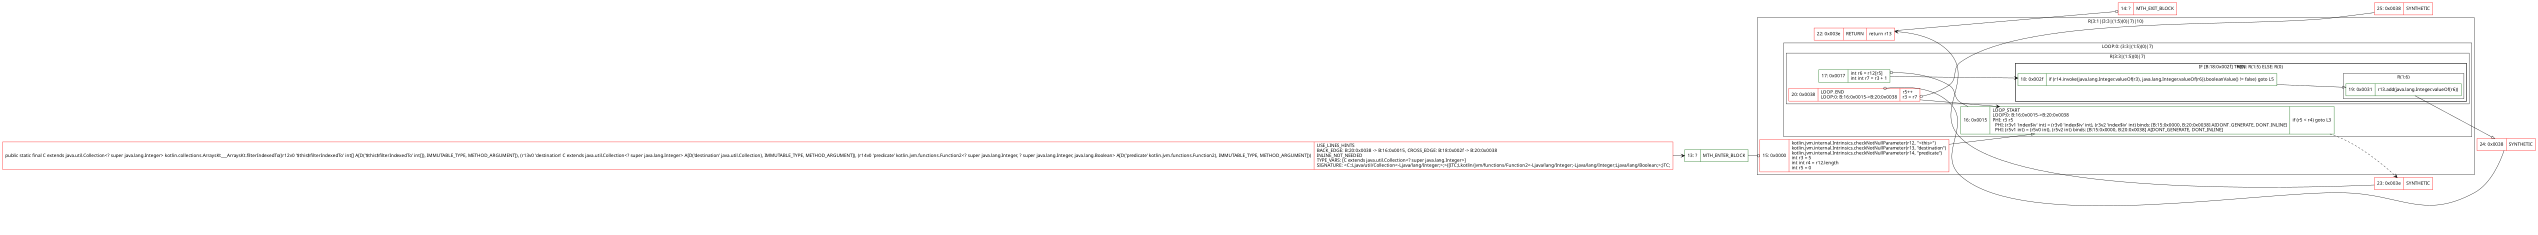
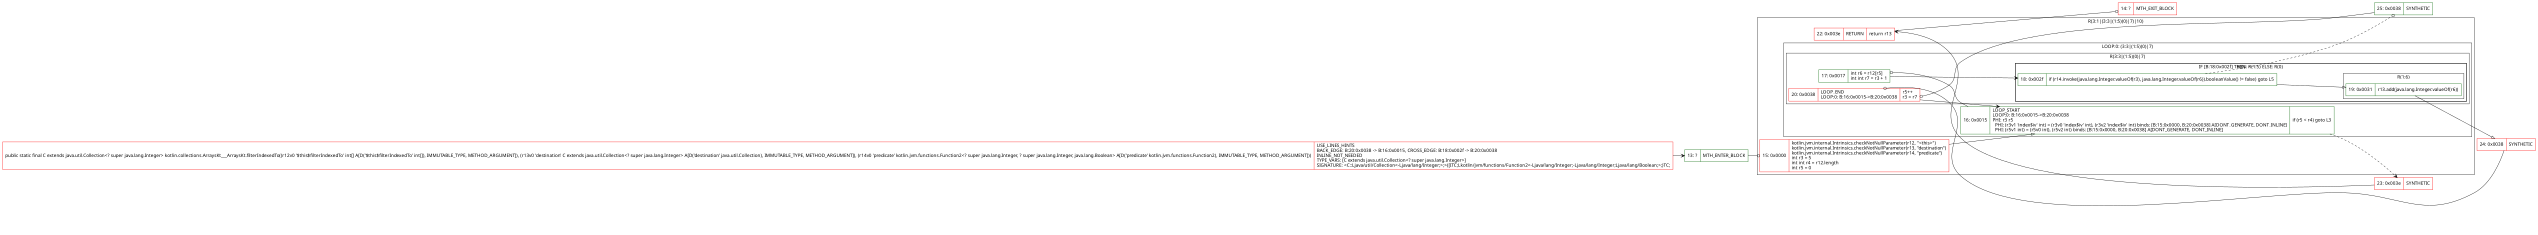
node "25: 0x0038": color red -> darkgreen
edge "18: 0x002f" -> "25: 0x0038": added
